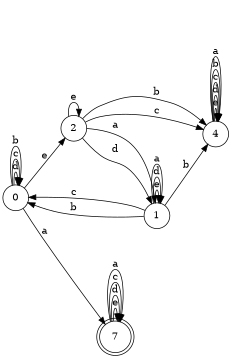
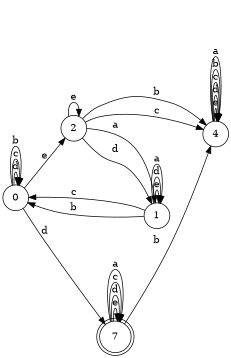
edge "1" -> "4": now "7" -> "4"
edge "0" -> "7": label "a" -> "d"
